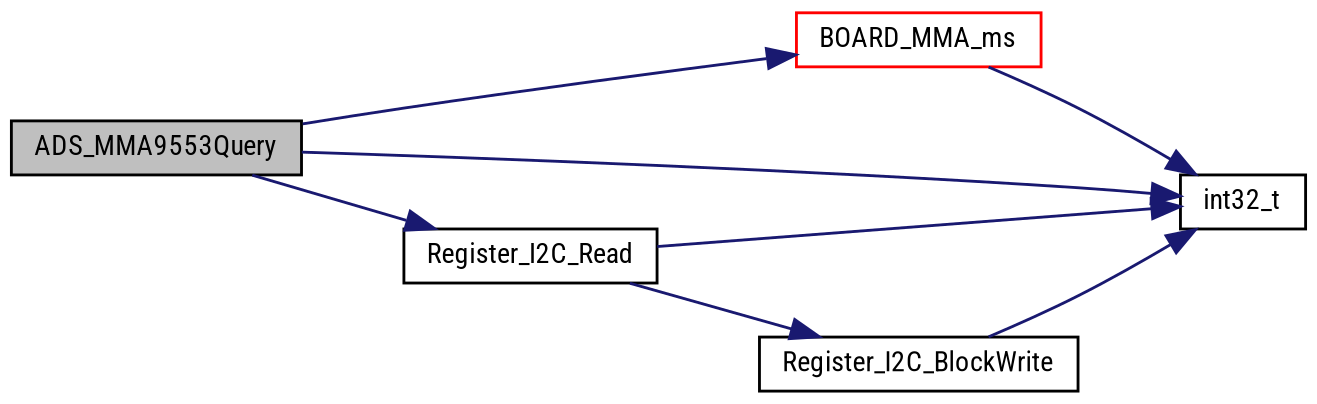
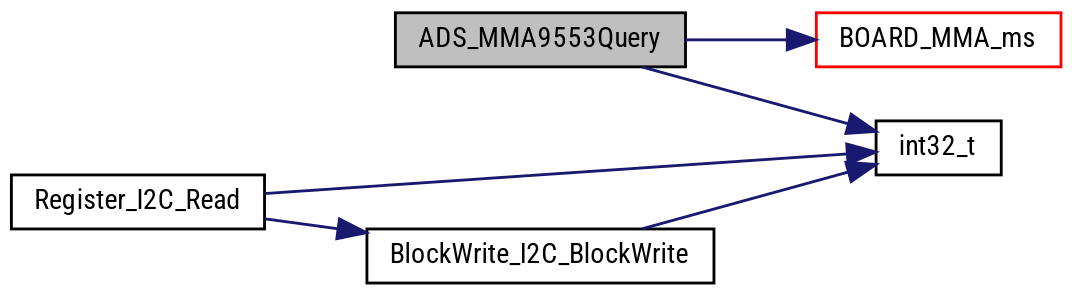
edge "BOARD_MMA_ms" -> "int32_t": removed
edge "ADS_MMA9553Query" -> "Register_I2C_Read": removed
node "Register_I2C_BlockWrite": label "Register_I2C_BlockWrite" -> "BlockWrite_I2C_BlockWrite"
